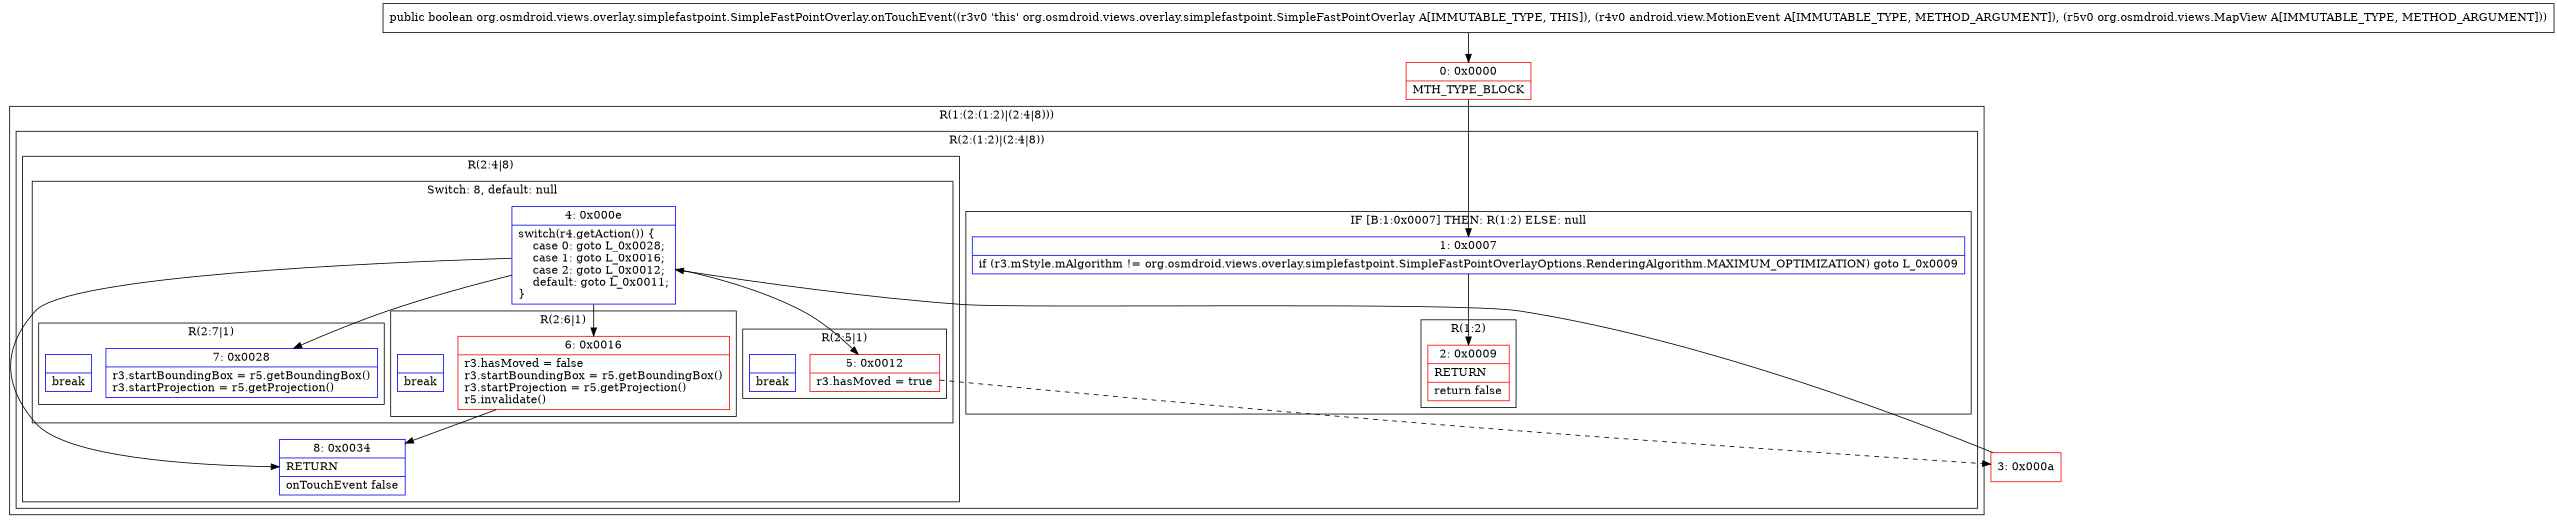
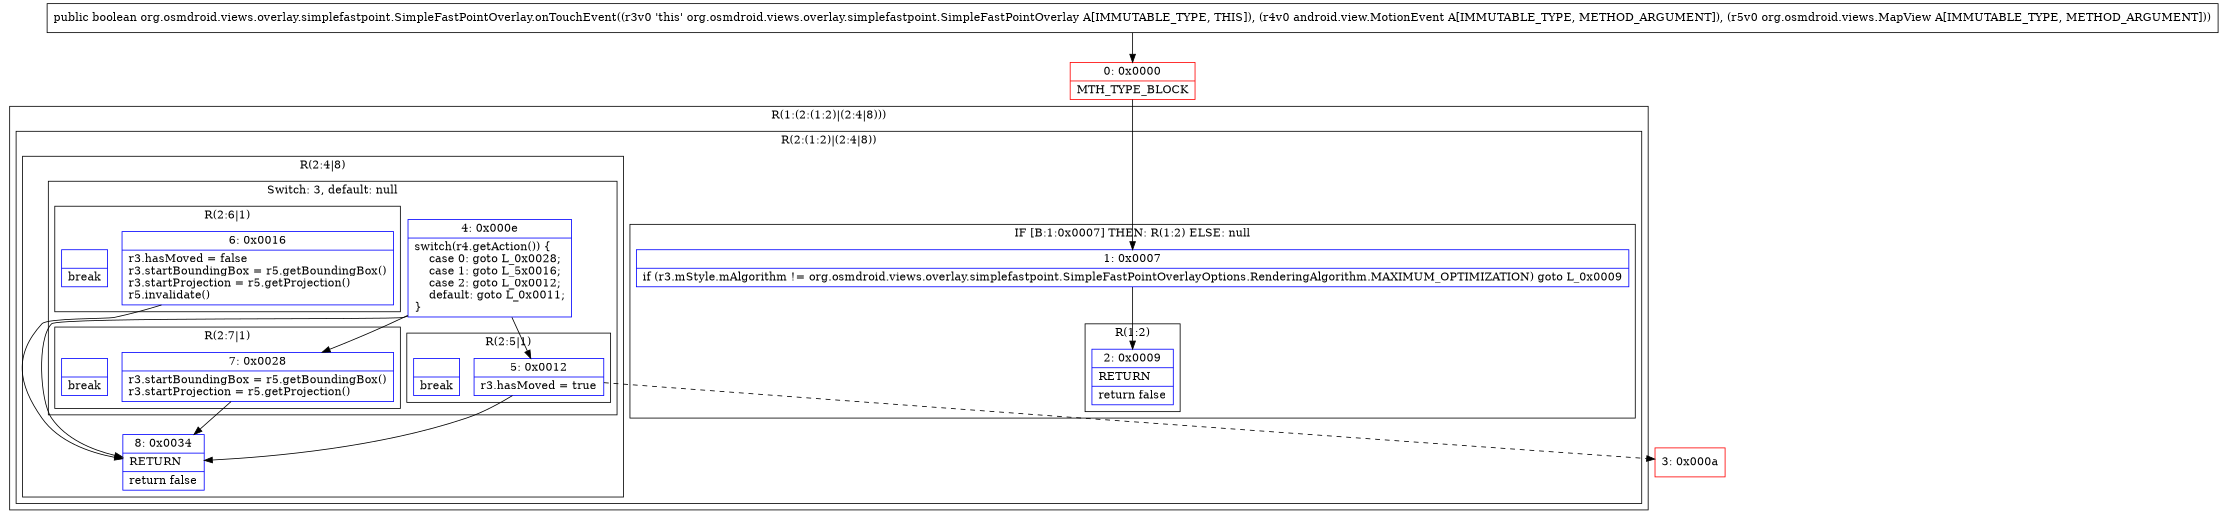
cluster "Switch: 8, default: null": label "Switch: 8, default: null" -> "Switch: 3, default: null"
node "4: 0x000e": text "case 1: goto L_0x0016;" -> "case 1: goto L_5x0016;"
edge "3: 0x000a" -> "4: 0x000e": removed
edge "4: 0x000e" -> "6: 0x0016": removed
node "6: 0x0016": color red -> blue
node "5: 0x0012": color red -> blue
node "2: 0x0009": color red -> blue
edge "7: 0x0028" -> "8: 0x0034": added
edge "5: 0x0012" -> "8: 0x0034": added
node "8: 0x0034": text "onTouchEvent false" -> "return false"
